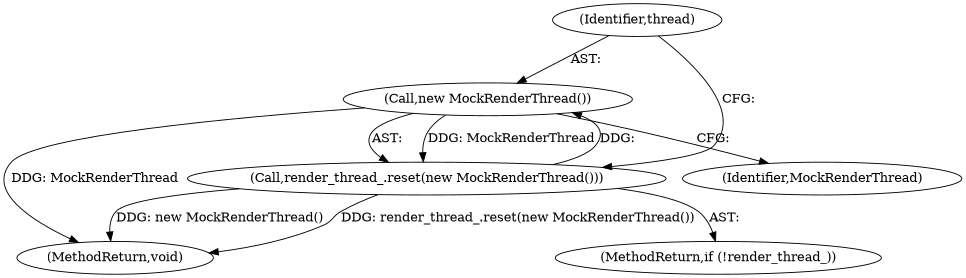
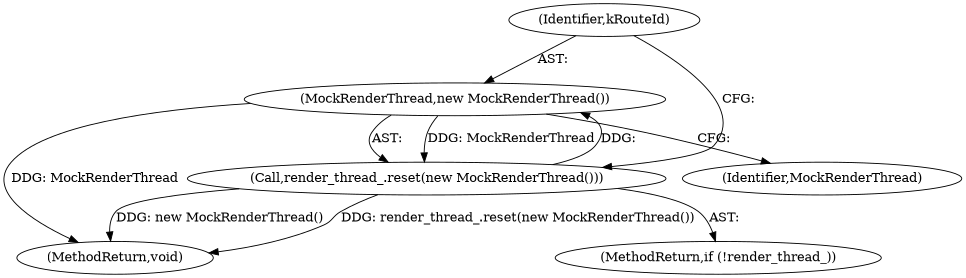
node "(Identifier,thread)": label "(Identifier,thread)" -> "(Identifier,kRouteId)"
node "(Call,new MockRenderThread())": label "(Call,new MockRenderThread())" -> "(MockRenderThread,new MockRenderThread())"
